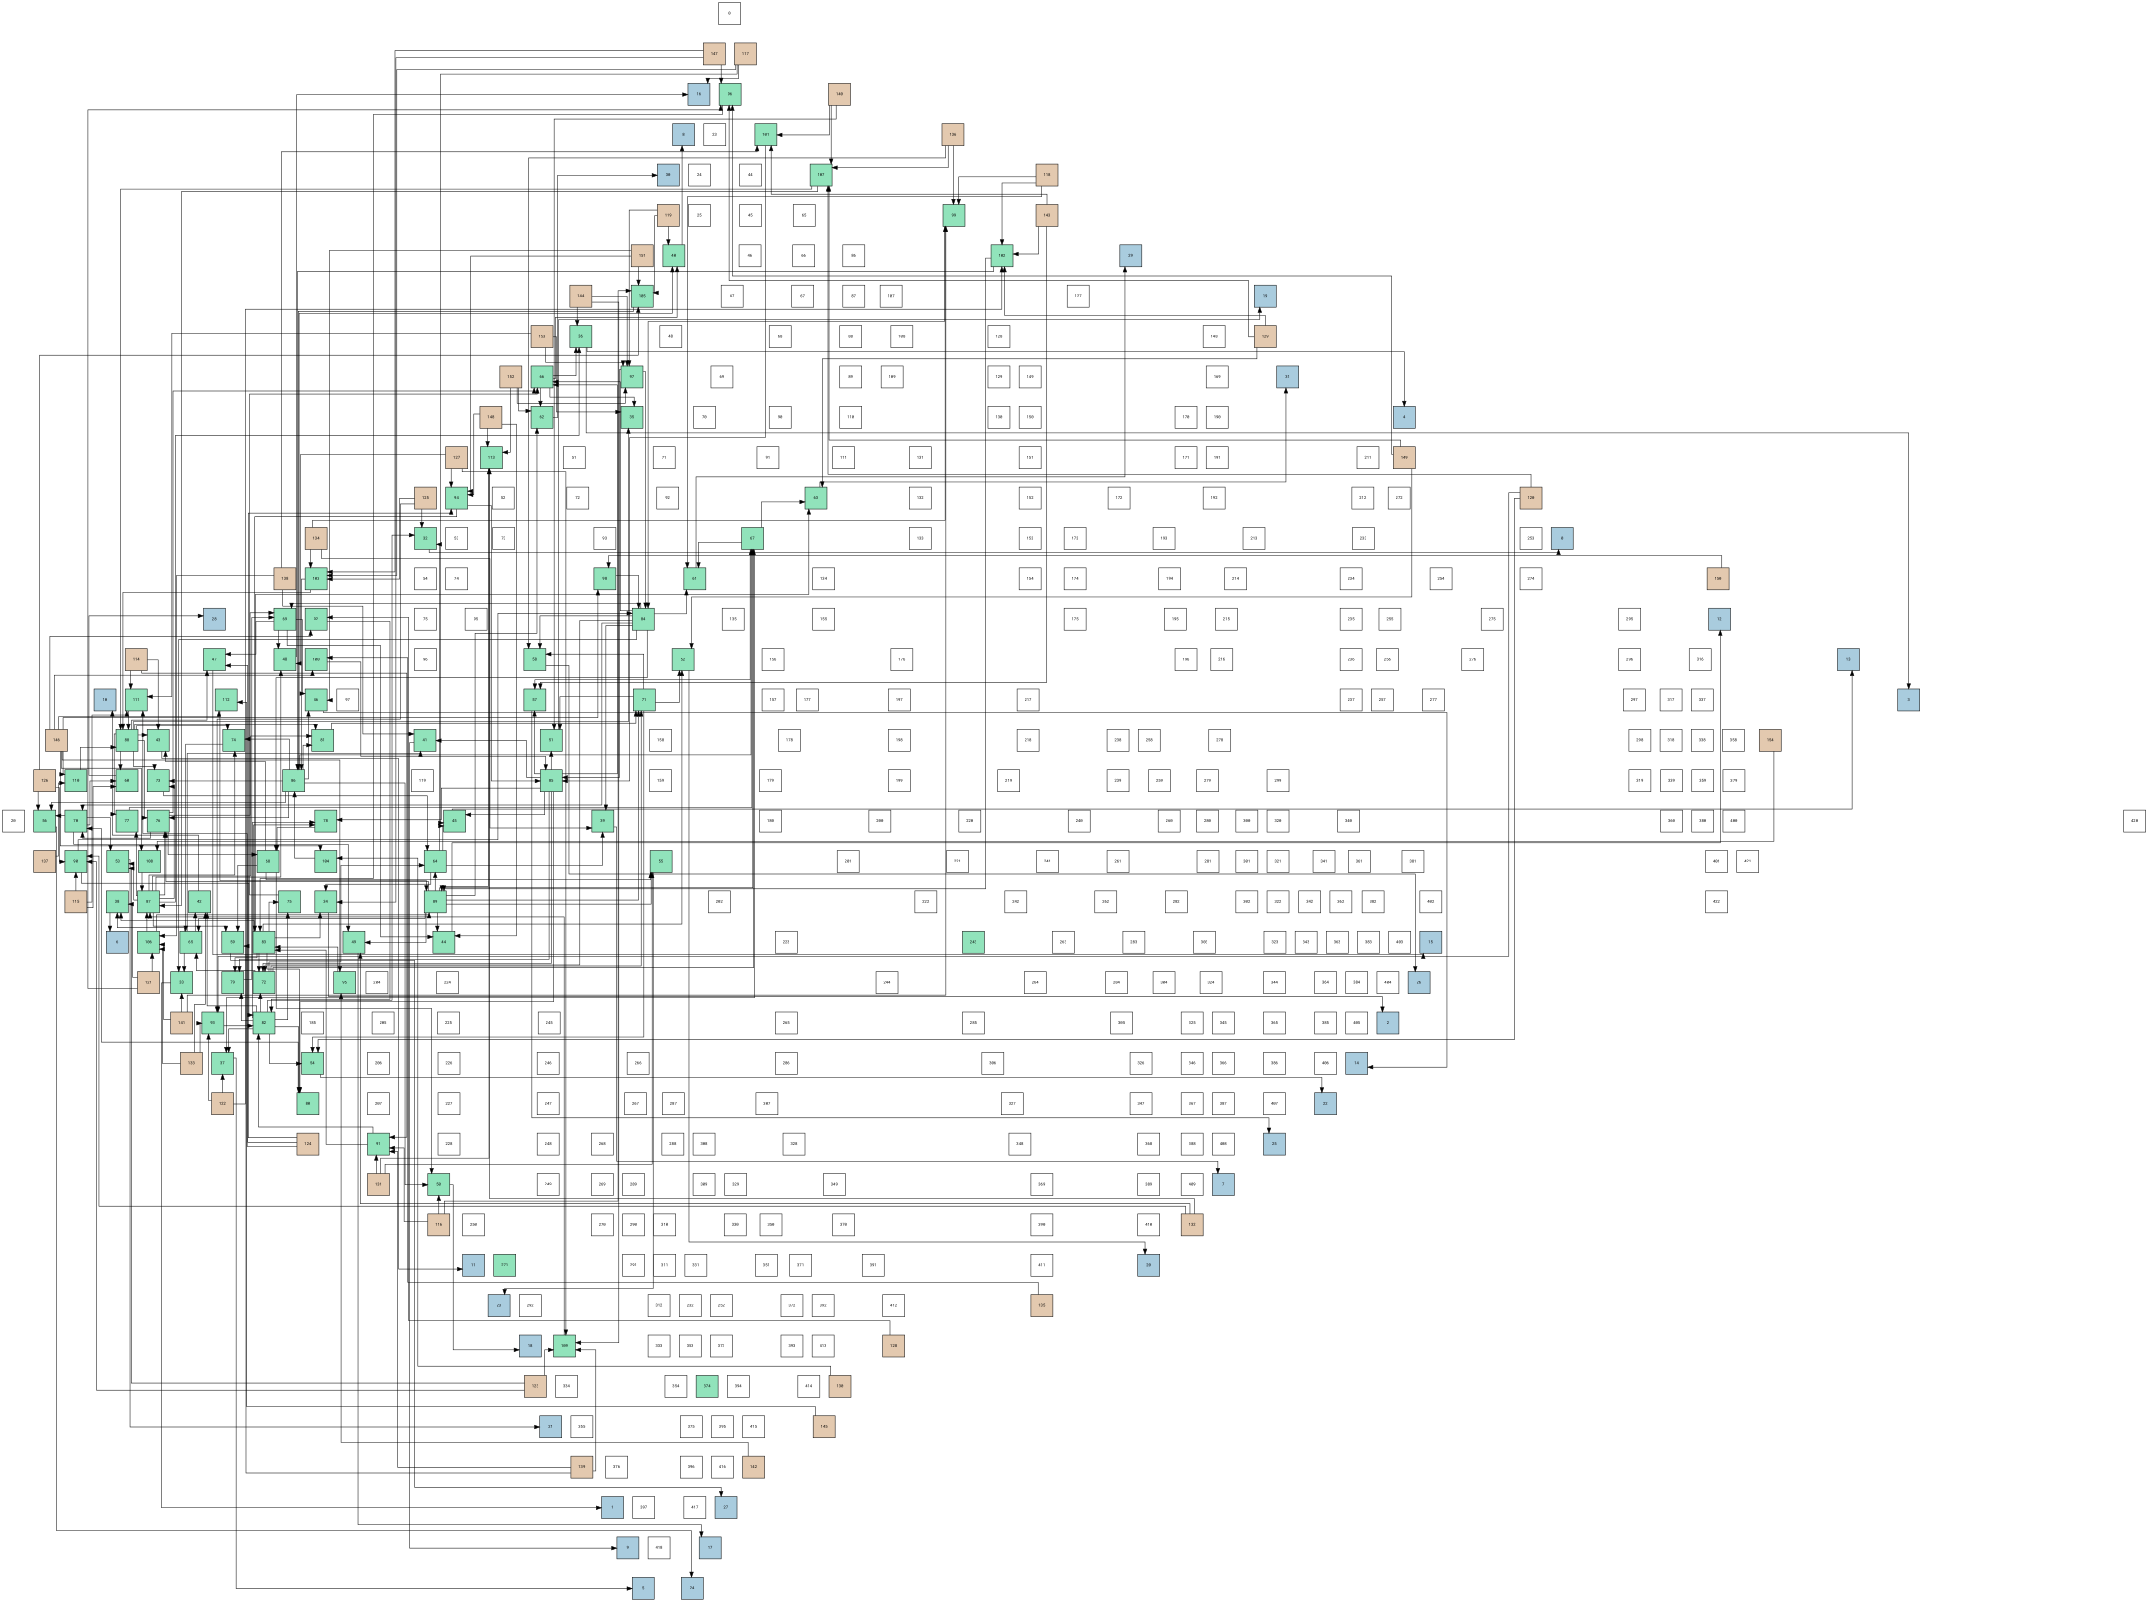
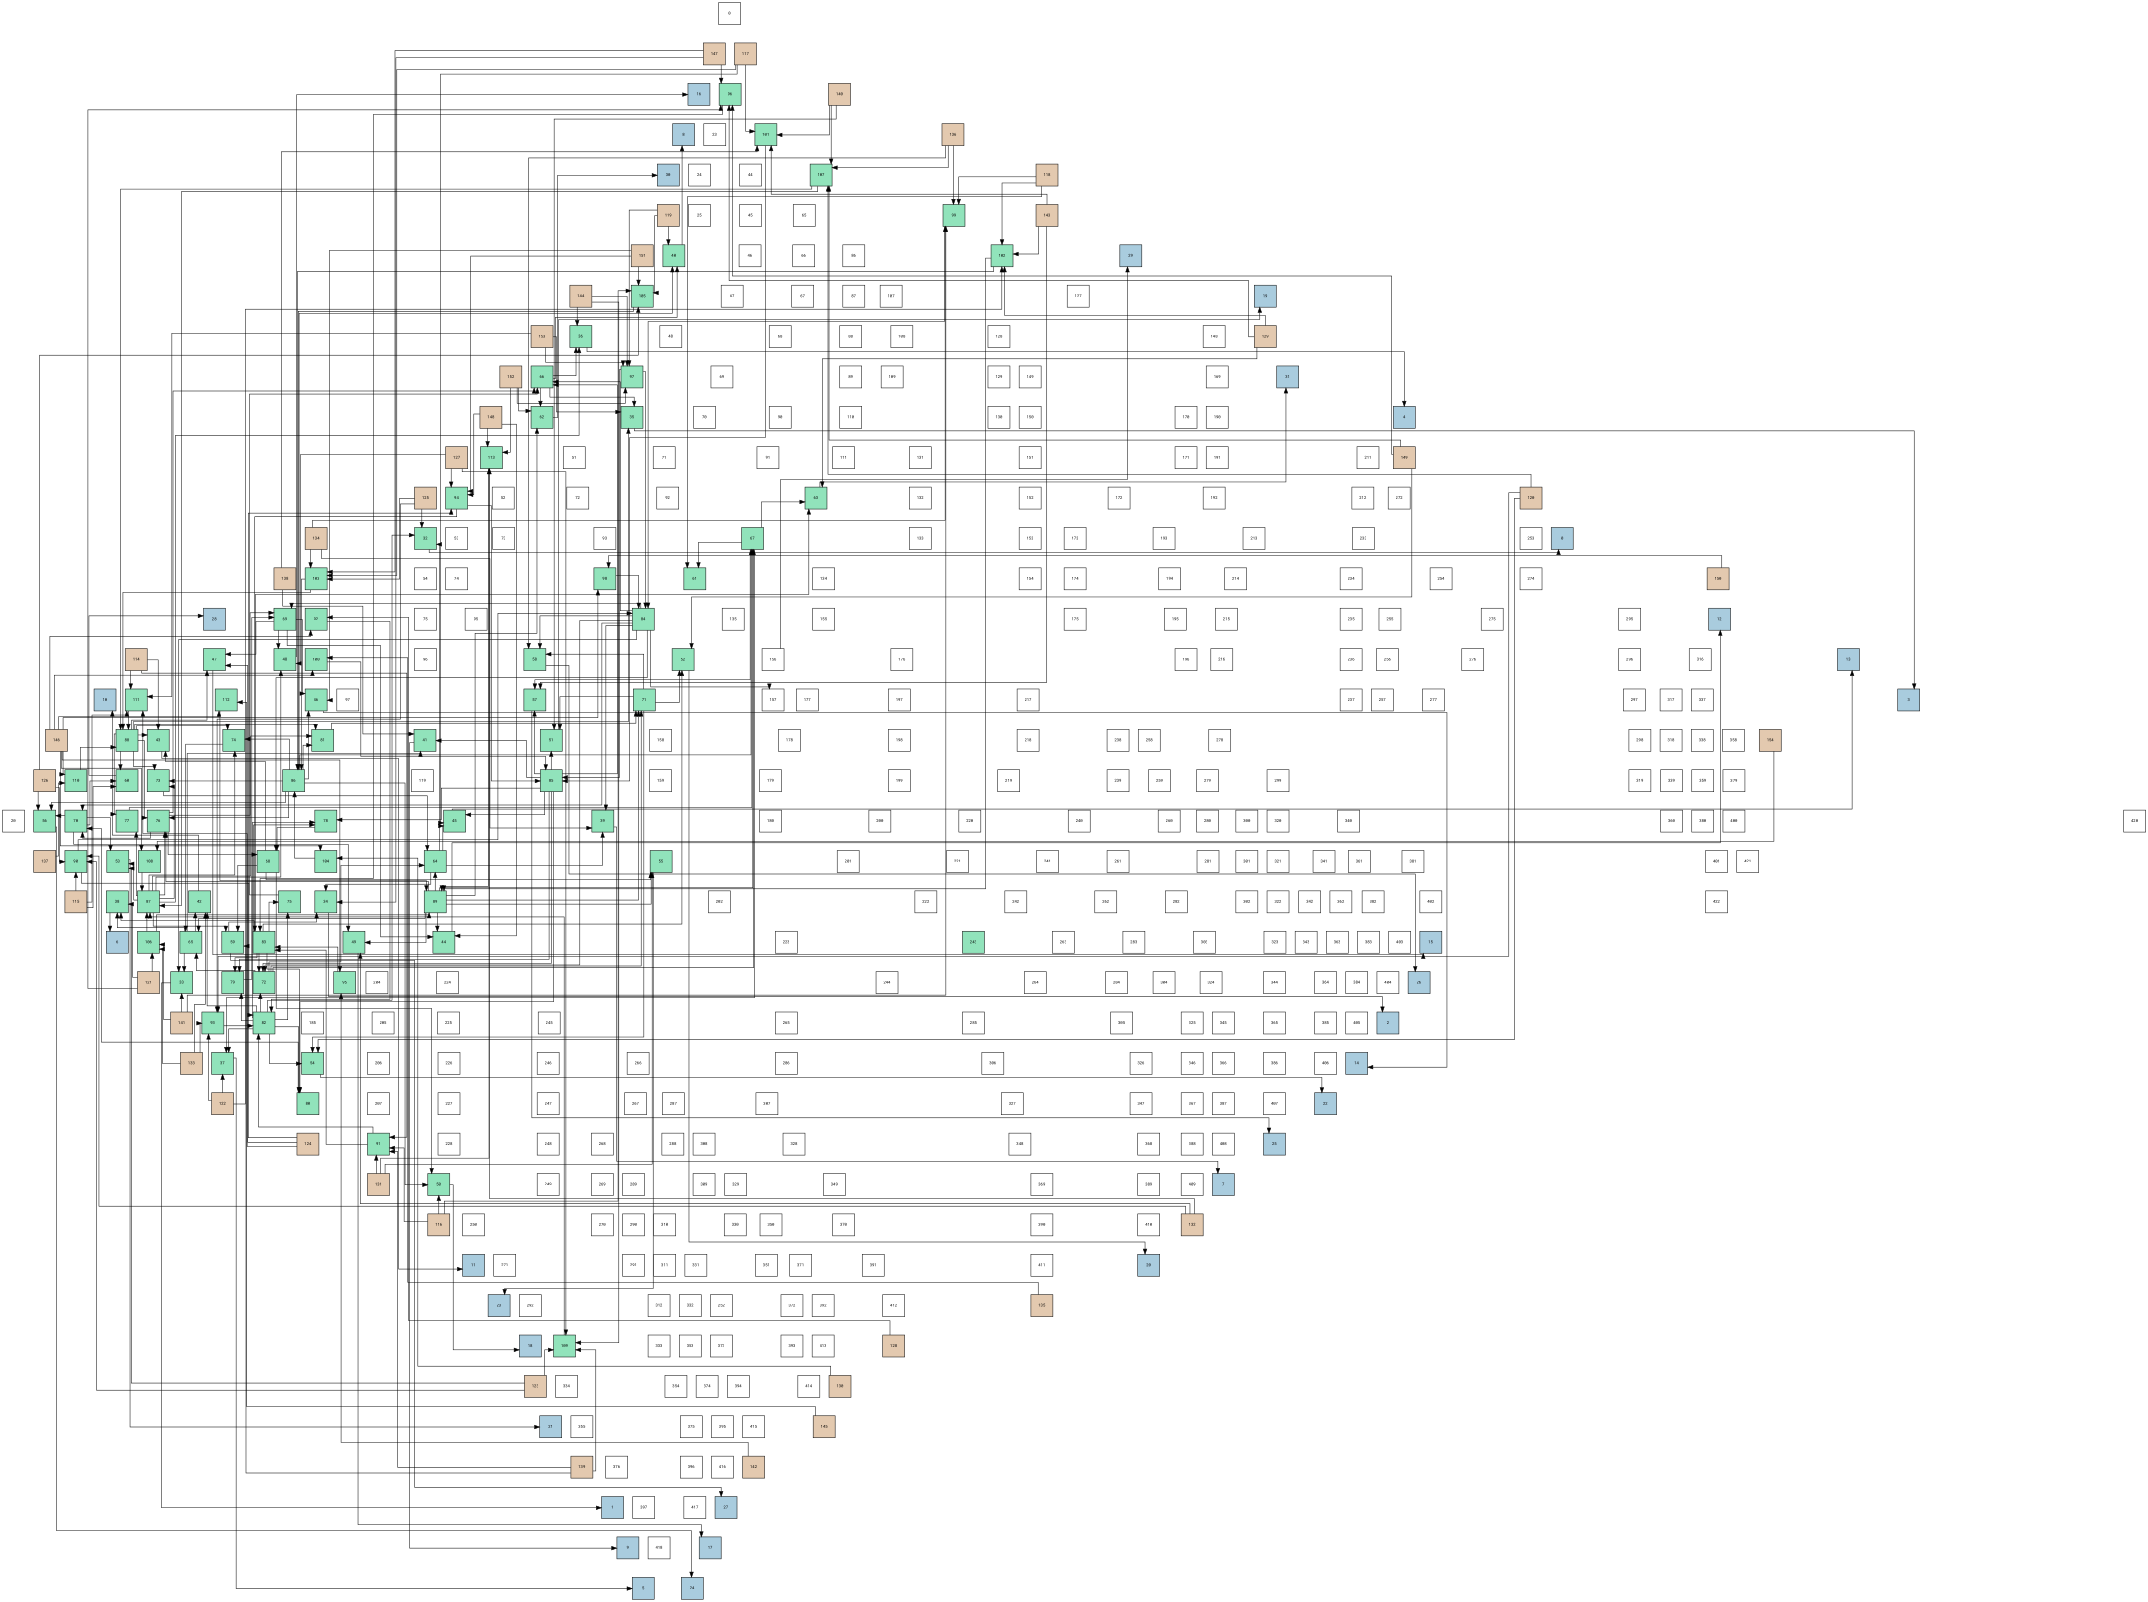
edge "117" -> "16": now "117" -> "101"
edge "36" -> "3": now "35" -> "3"
edge "61" -> "29": now "156" -> "29"
edge "84" -> "61": now "84" -> "157"
edge "138" -> "106": removed
edge "83" -> "34": now "59" -> "34"
node "271": fillcolor #91e3bb -> #ffffff
node "232": label "232" -> "332"
node "374": fillcolor #91e3bb -> #ffffff
